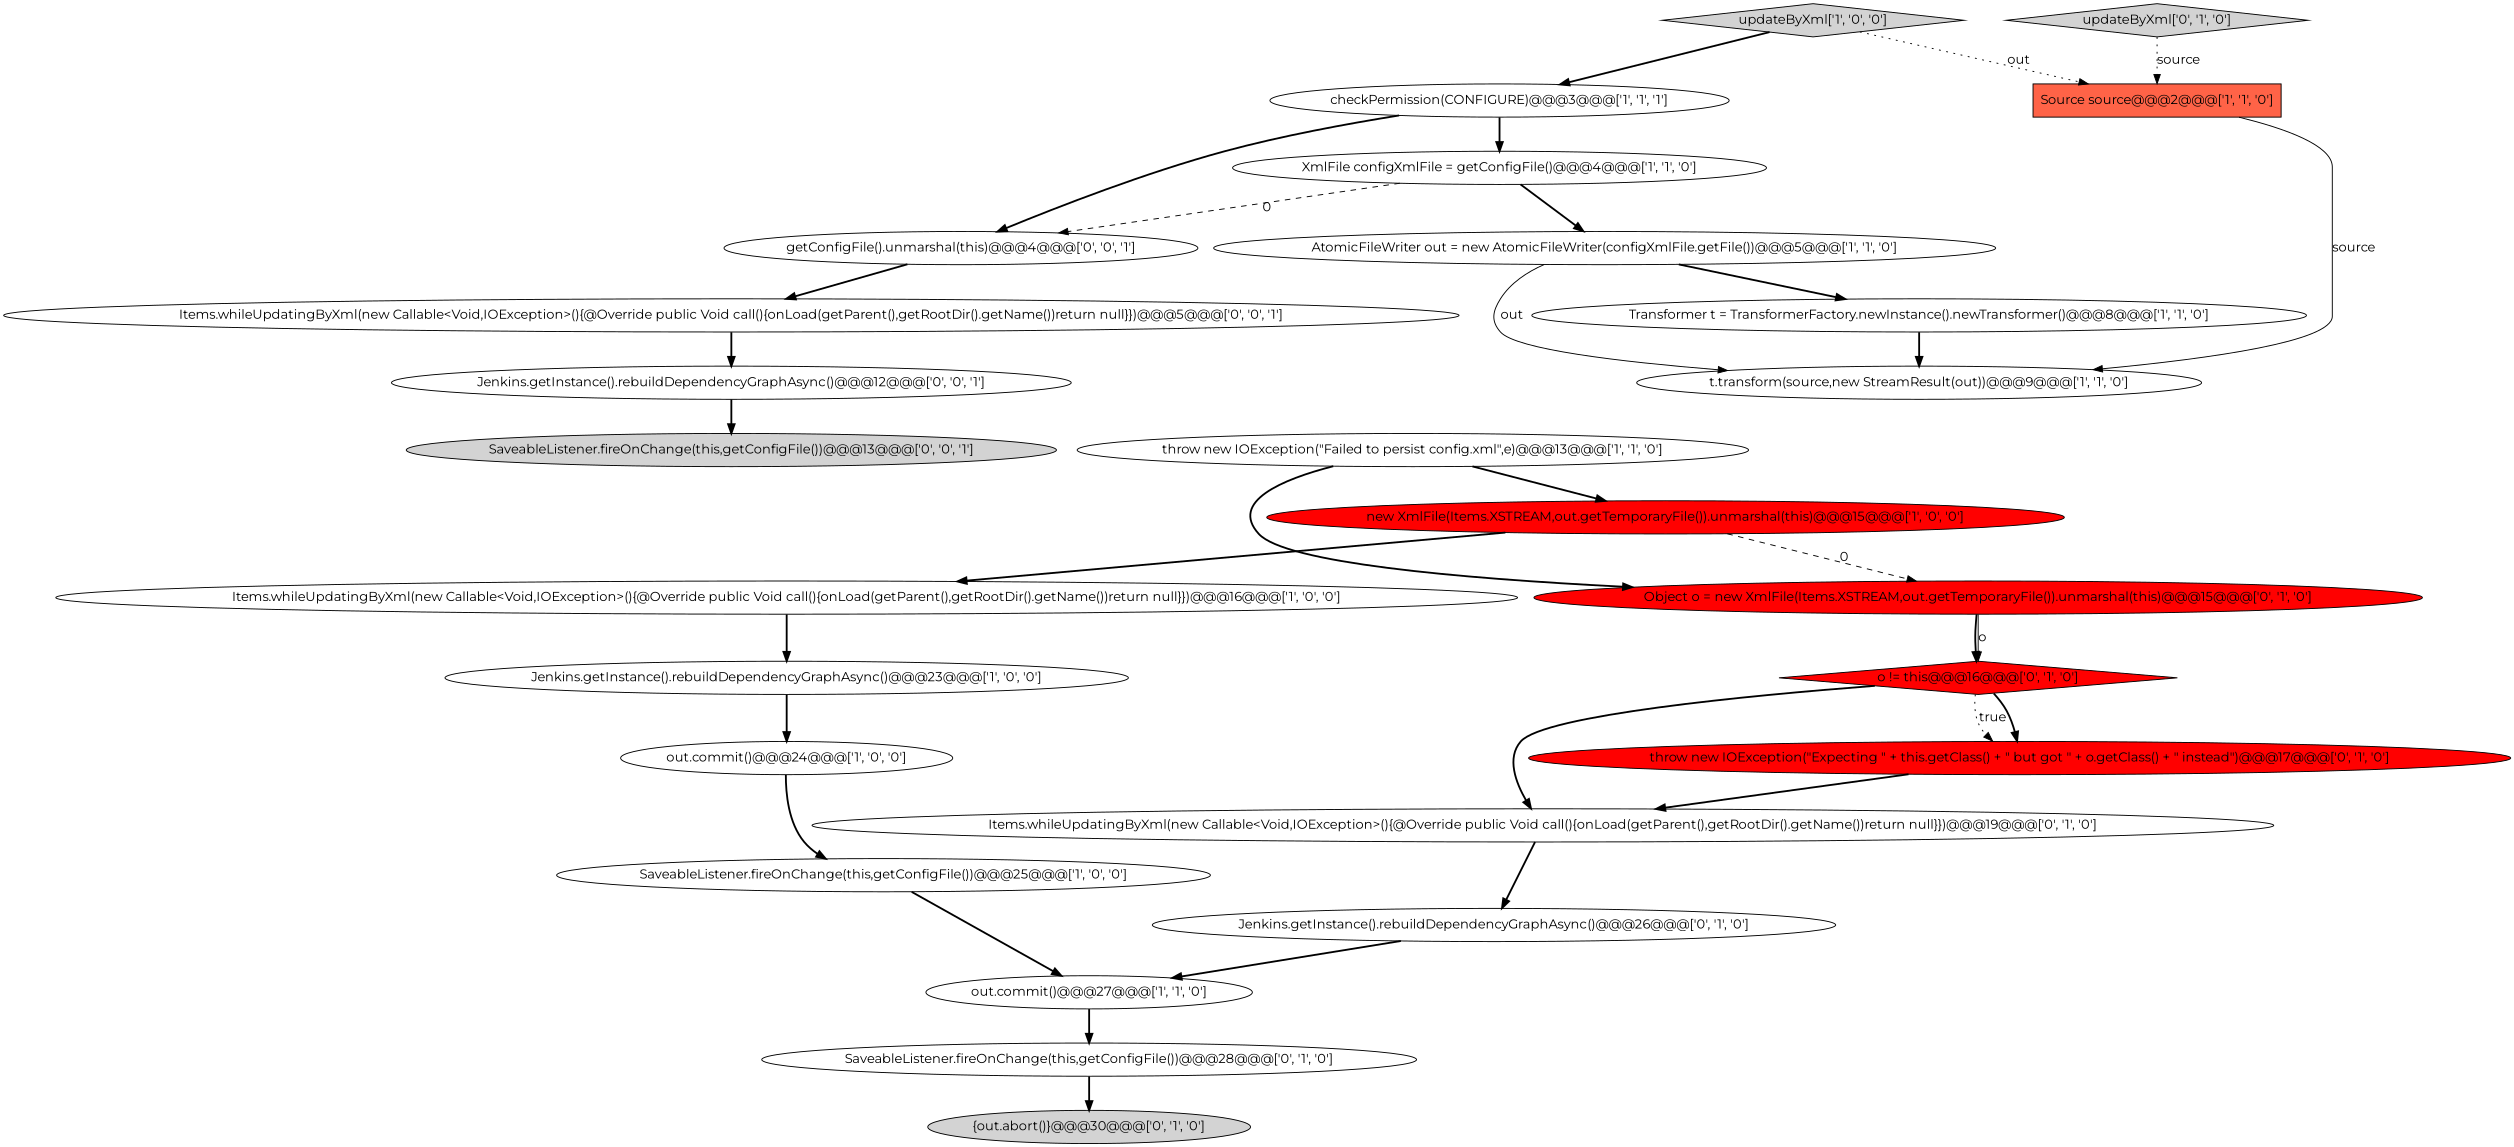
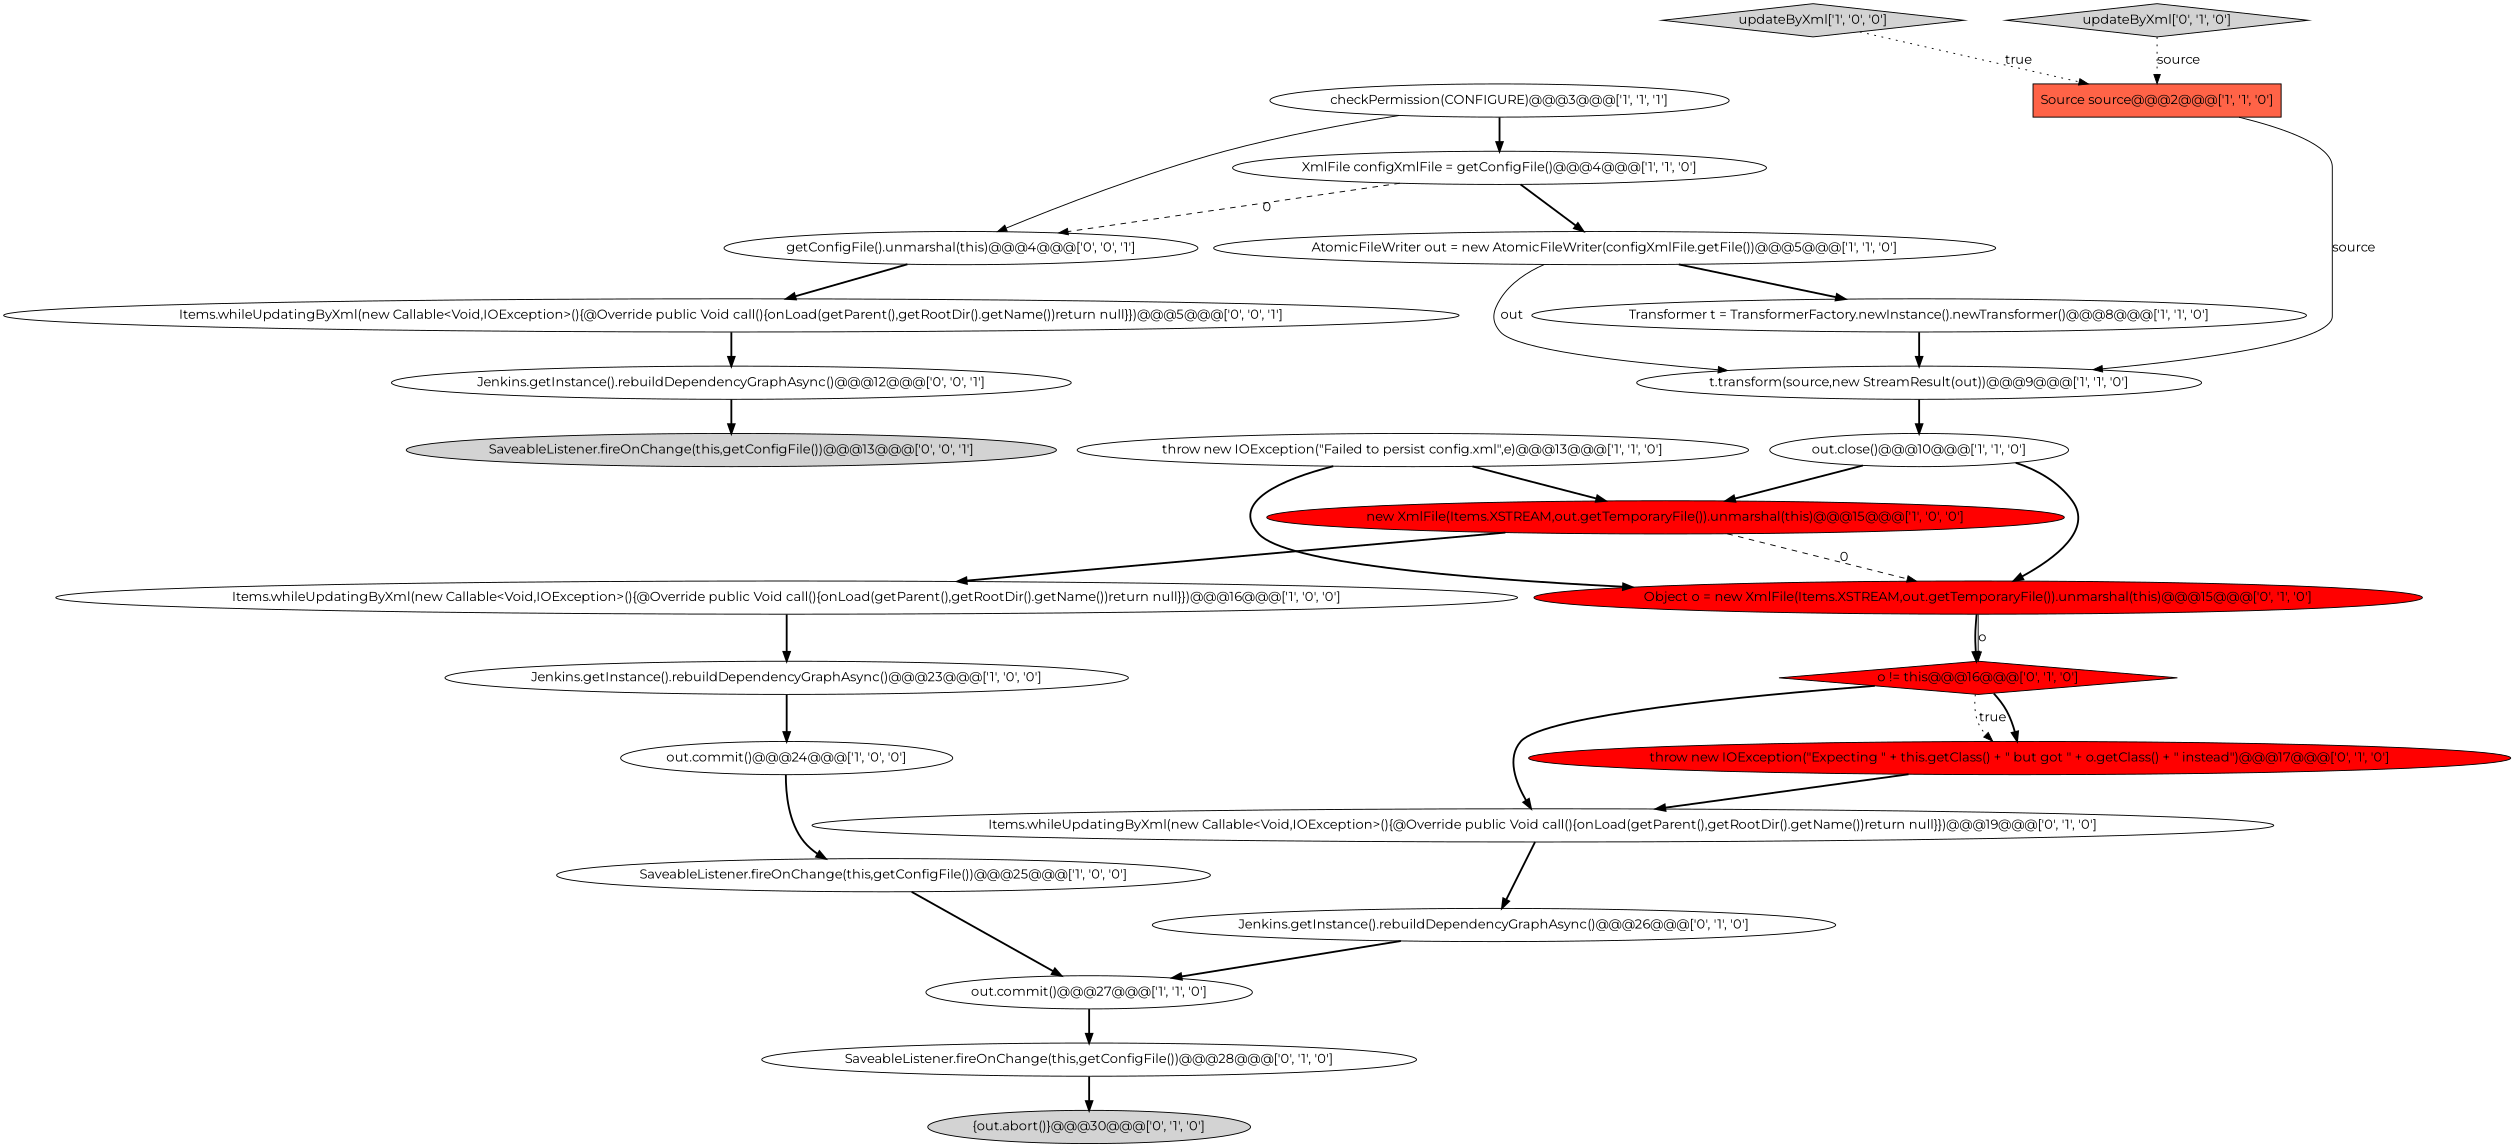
edge "updateByXml['1', '0', '0']" -> "checkPermission(CONFIGURE)@@@3@@@['1', '1', '1']": removed
edge "updateByXml['1', '0', '0']" -> "Source source@@@2@@@['1', '1', '0']": label "out" -> "true"
edge "checkPermission(CONFIGURE)@@@3@@@['1', '1', '1']" -> "getConfigFile().unmarshal(this)@@@4@@@['0', '0', '1']": style bold -> solid
node "out.close()@@@10@@@['1', '1', '0']": added
